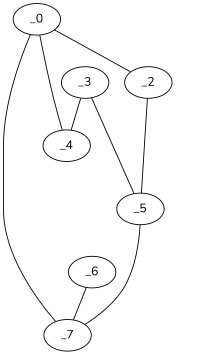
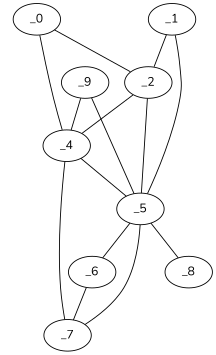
node "_1": added
node "_3": label "_3" -> "_9"
edge "_2" -- "_4": added
edge "_4" -- "_5": added
edge "_0" -- "_7": now "_4" -- "_7"
edge "_5" -- "_6": added
node "_8": added
